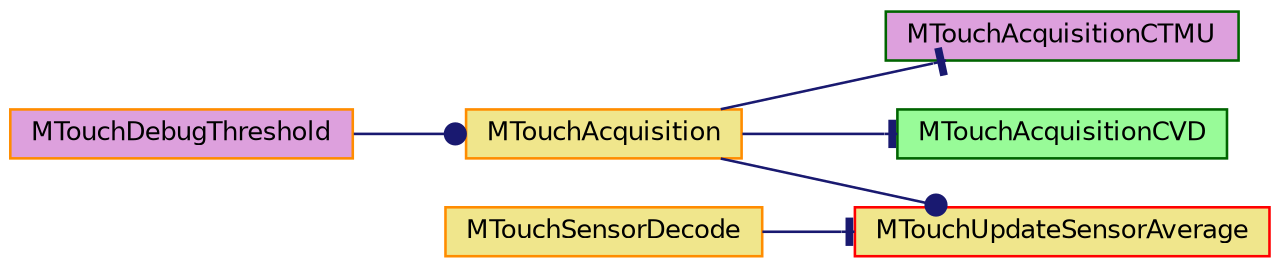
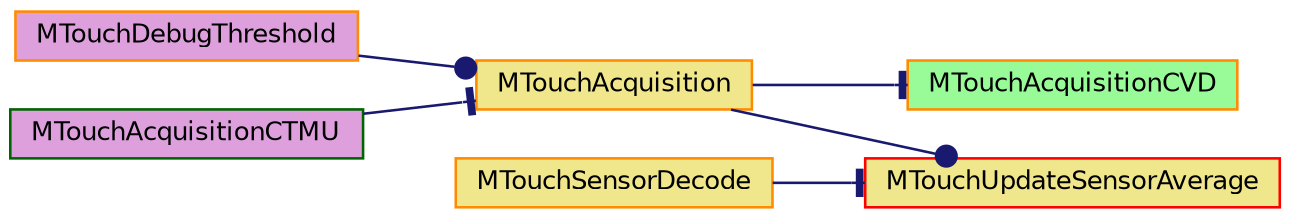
edge "MTouchAcquisition" -> "MTouchAcquisitionCTMU": reversed
node "MTouchAcquisitionCVD": color darkgreen -> darkorange
